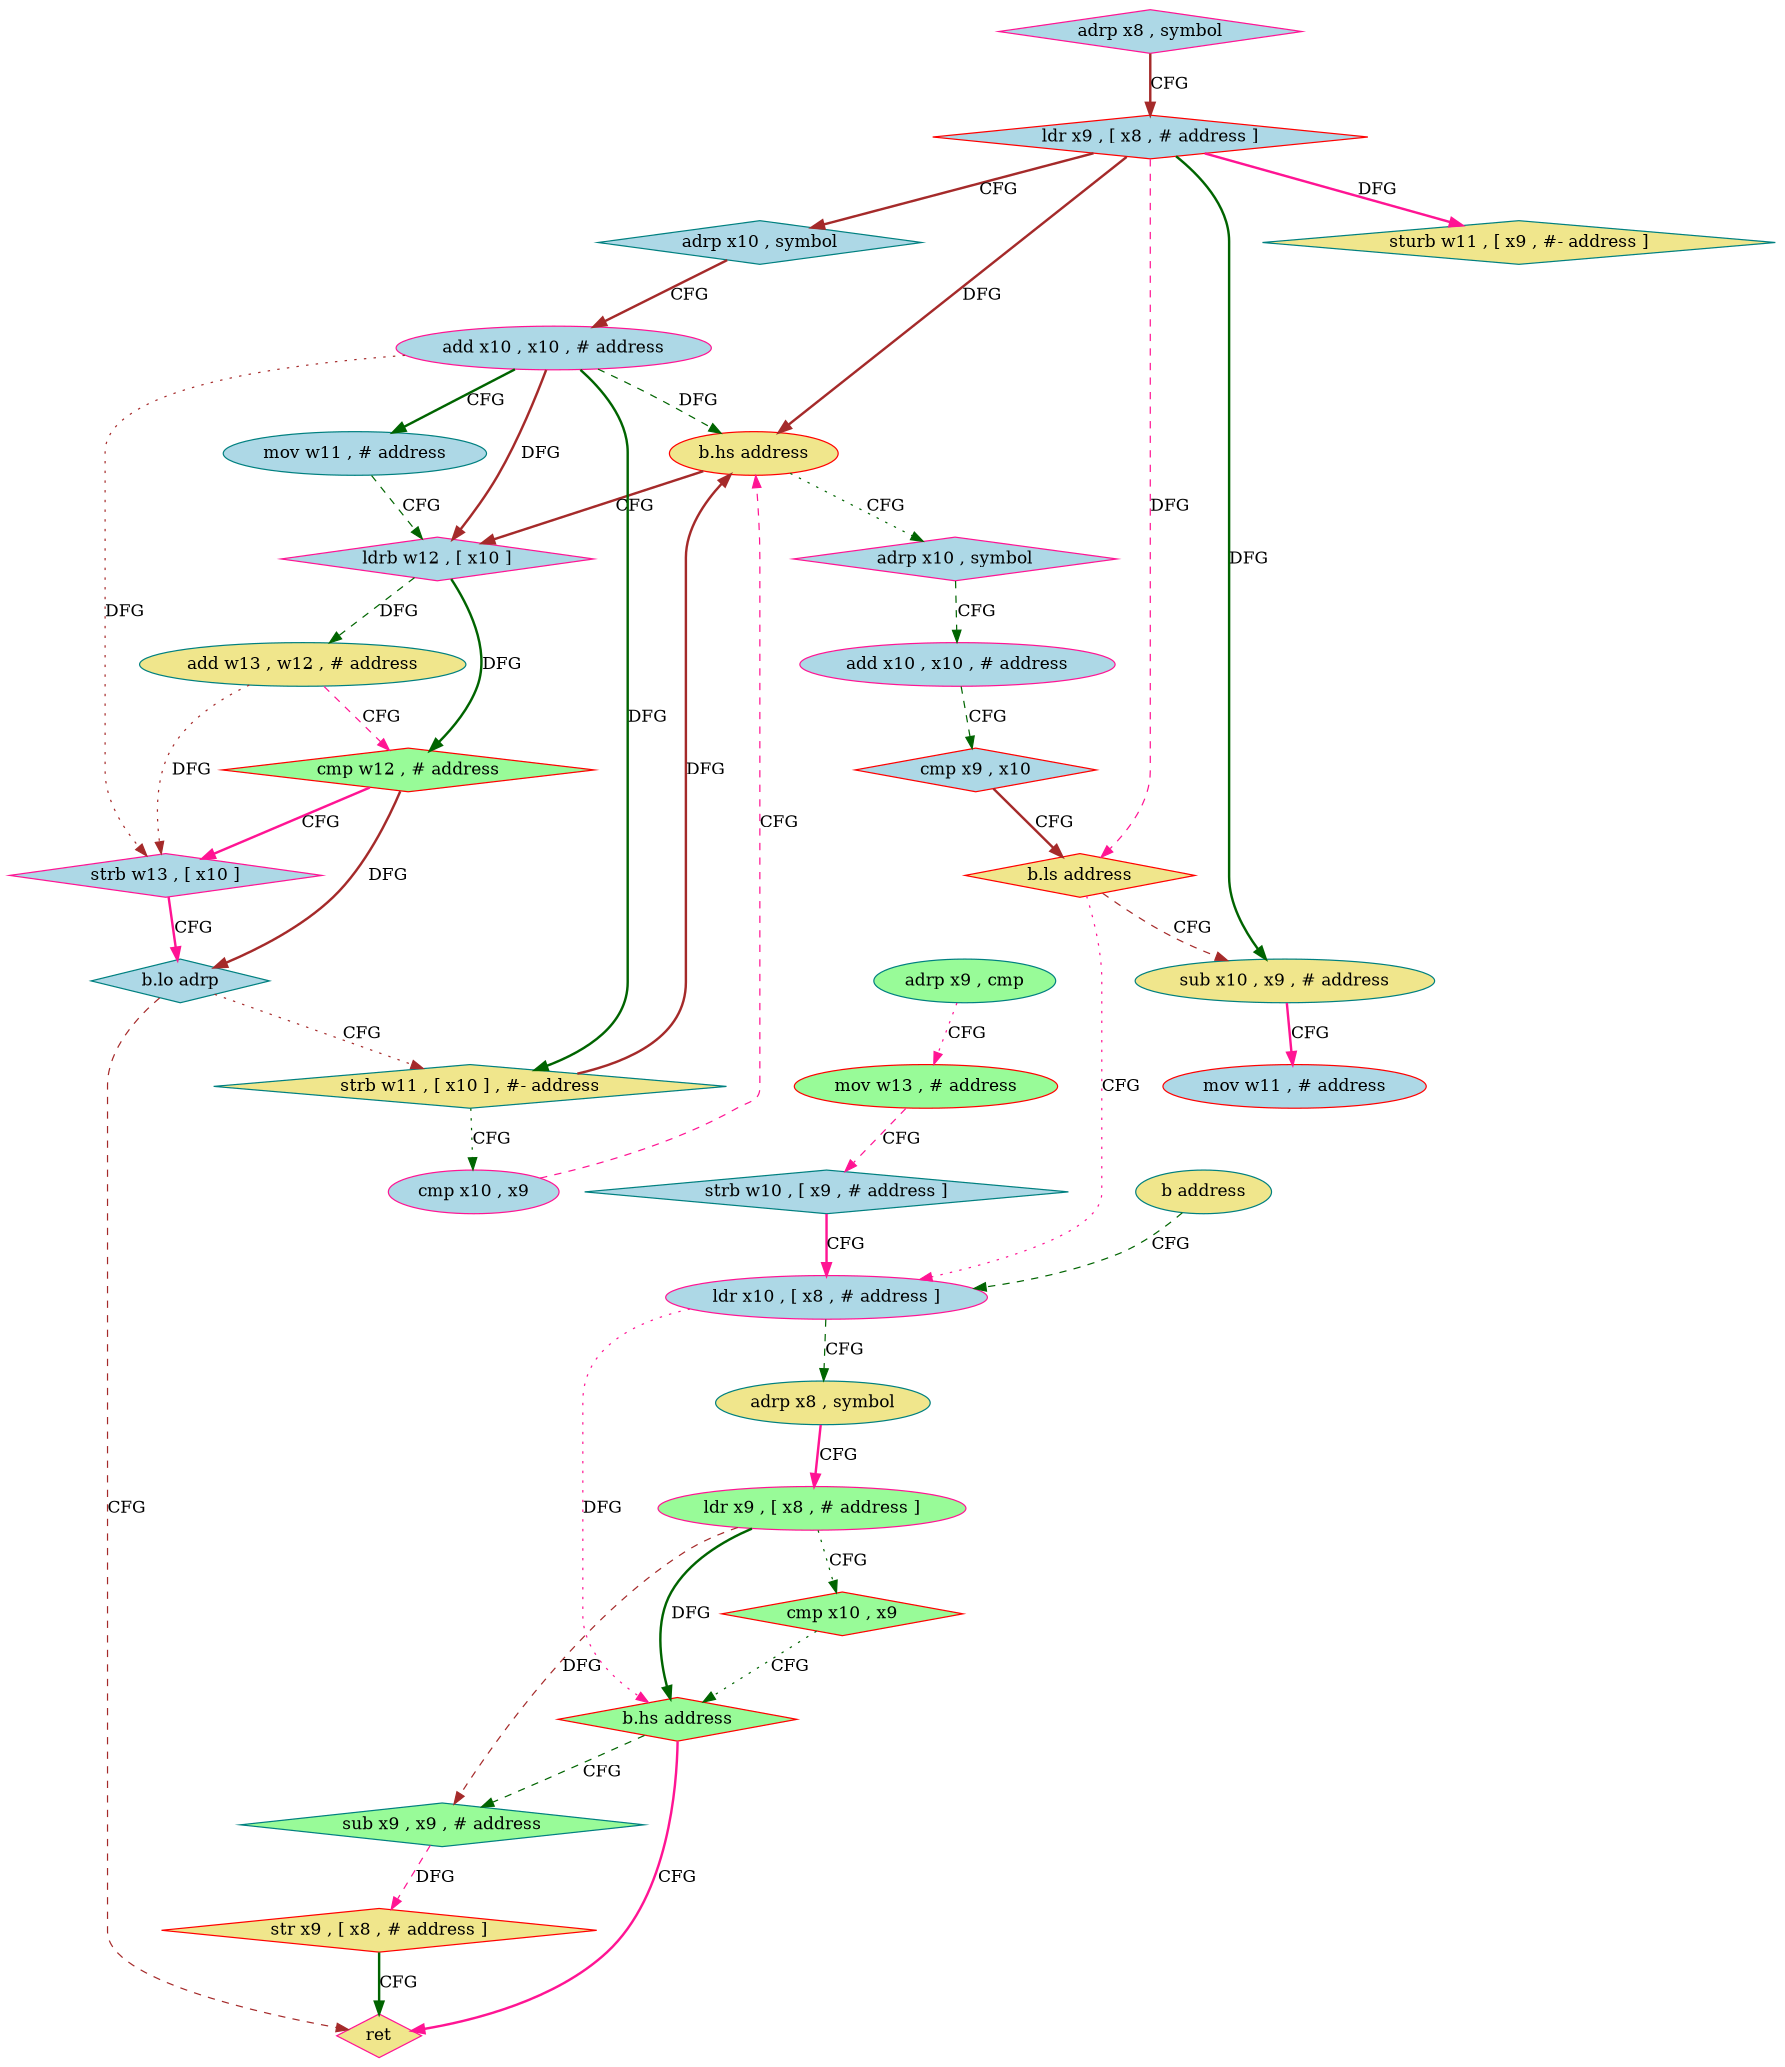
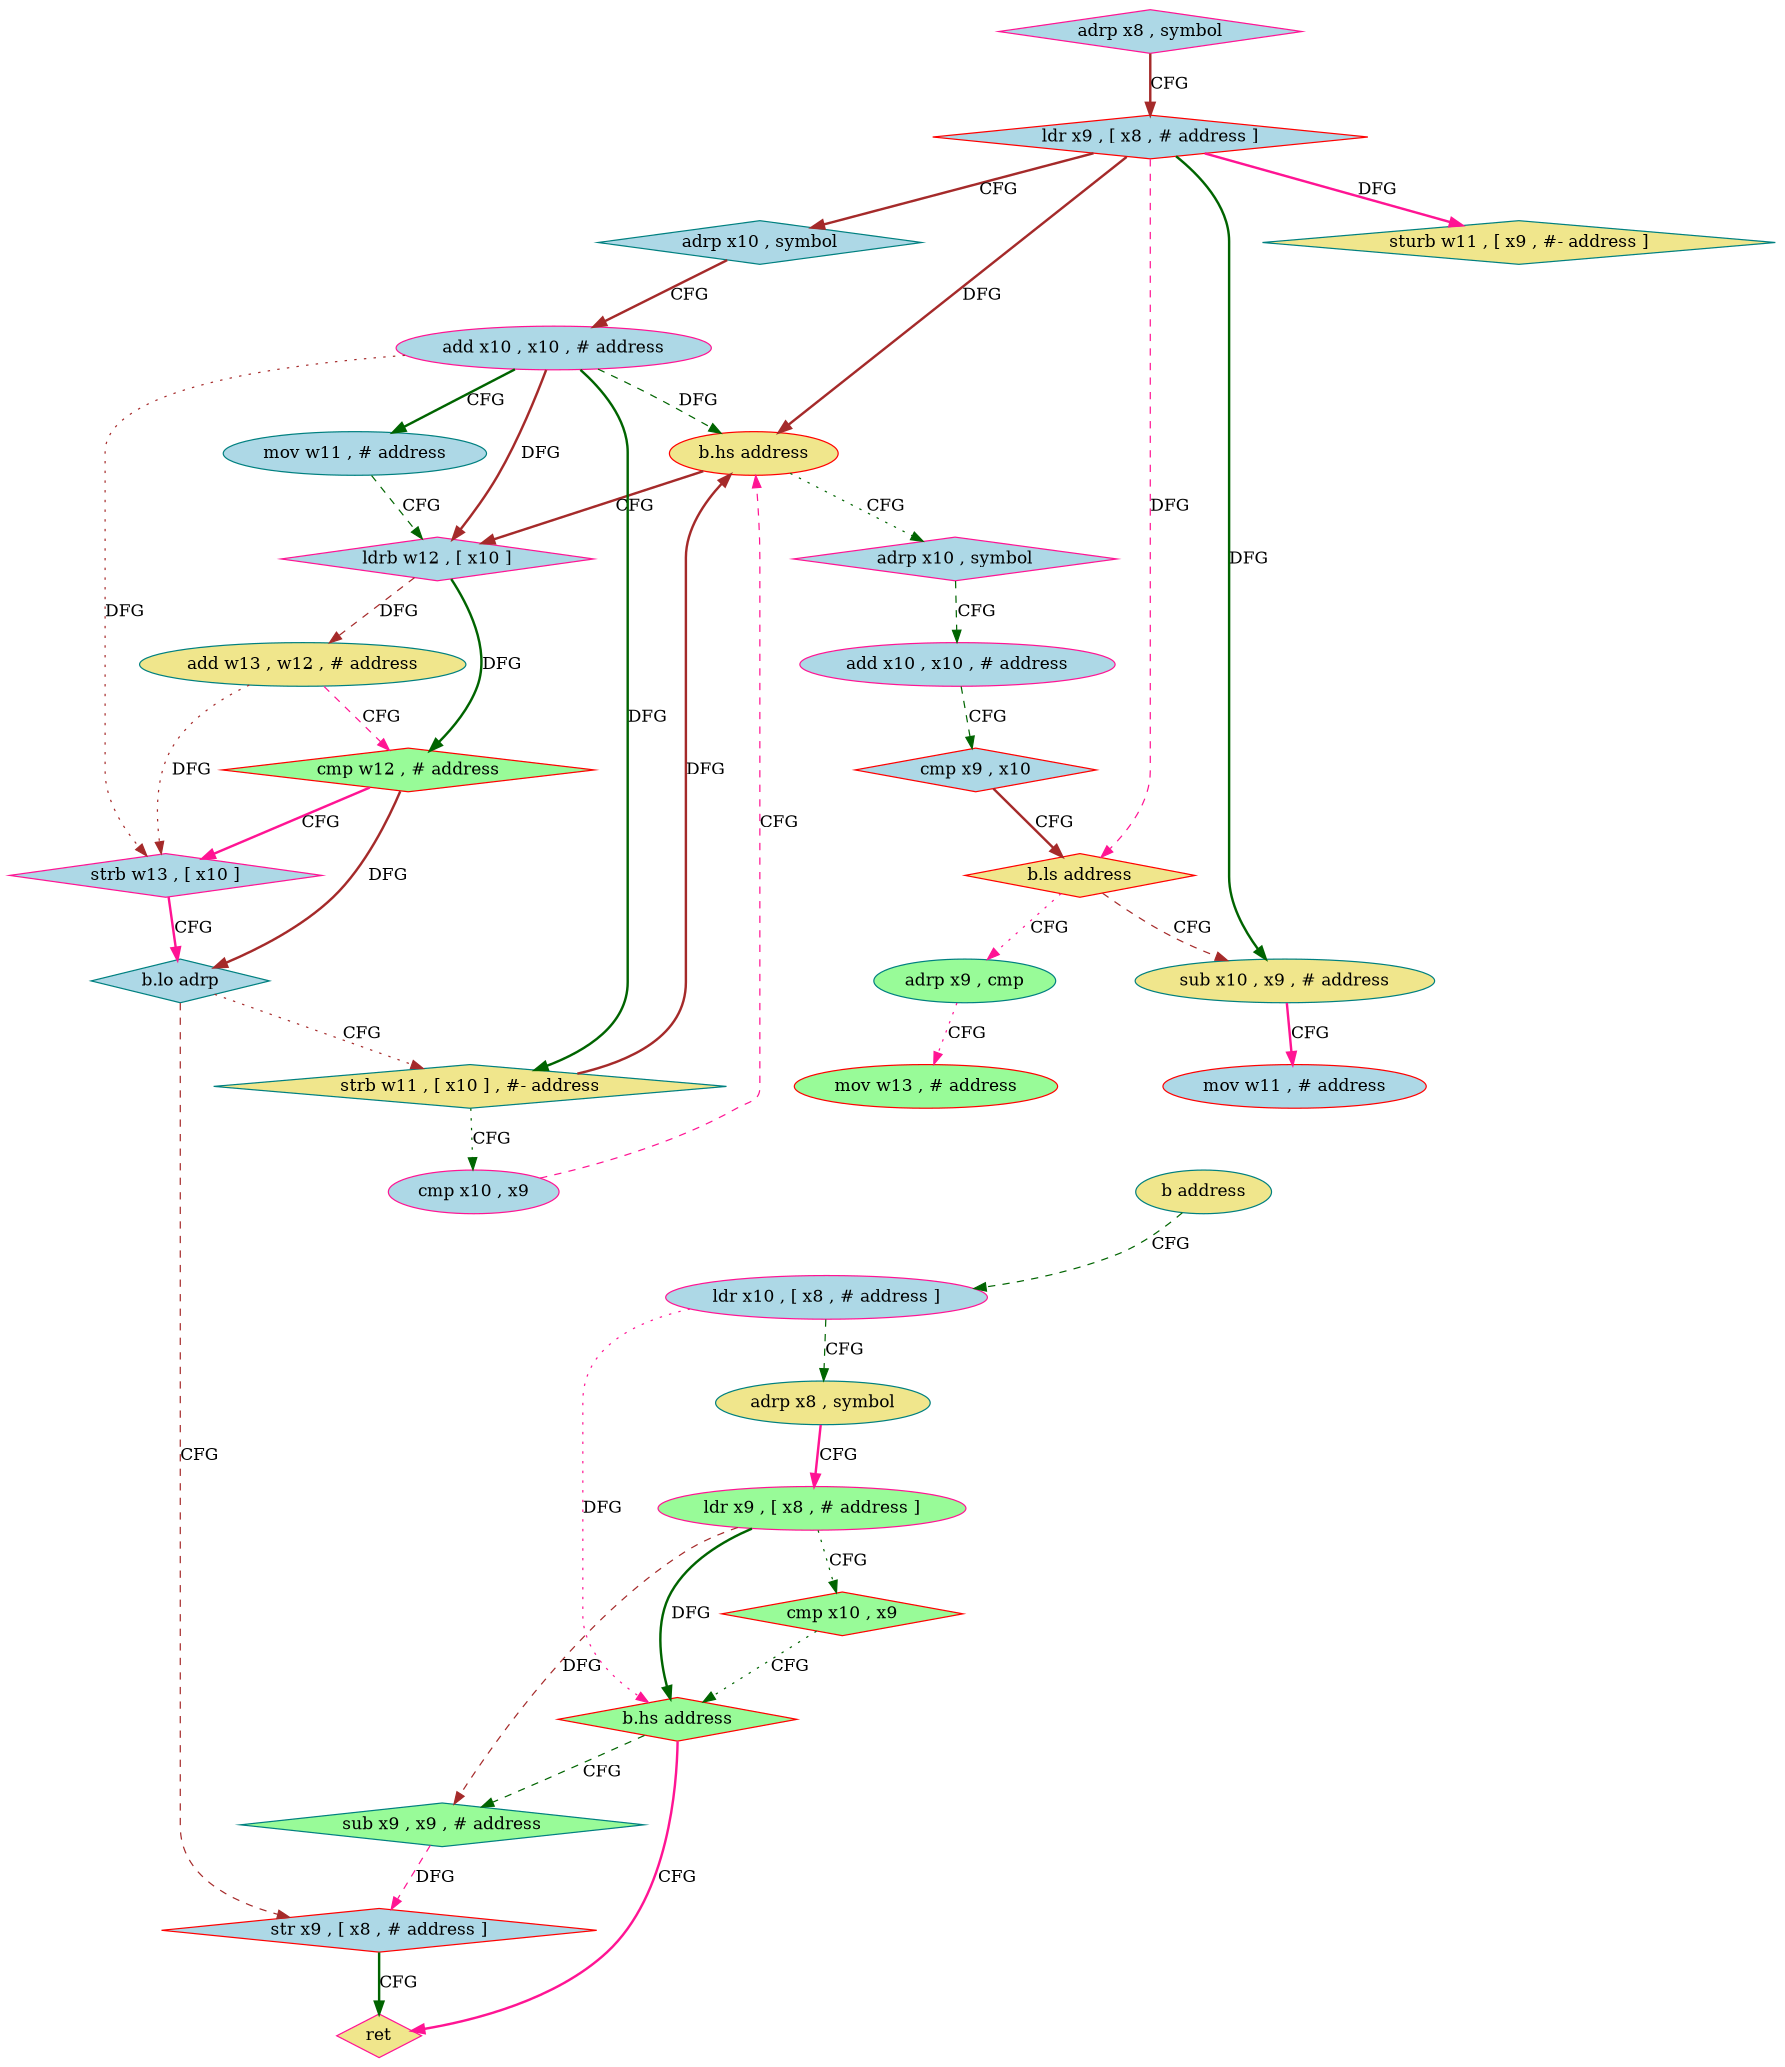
edge "ldrb w12 , [ x10 ]" -> "add w13 , w12 , # address": color darkgreen -> brown
edge "b.ls address" -> "ldr x10 , [ x8 , # address ]": now "b.ls address" -> "adrp x9 , cmp"
node "strb w10 , [ x9 , # address ]": removed
edge "b.lo adrp" -> "ret": now "b.lo adrp" -> "str x9 , [ x8 , # address ]"
node "str x9 , [ x8 , # address ]": fillcolor khaki -> lightblue
